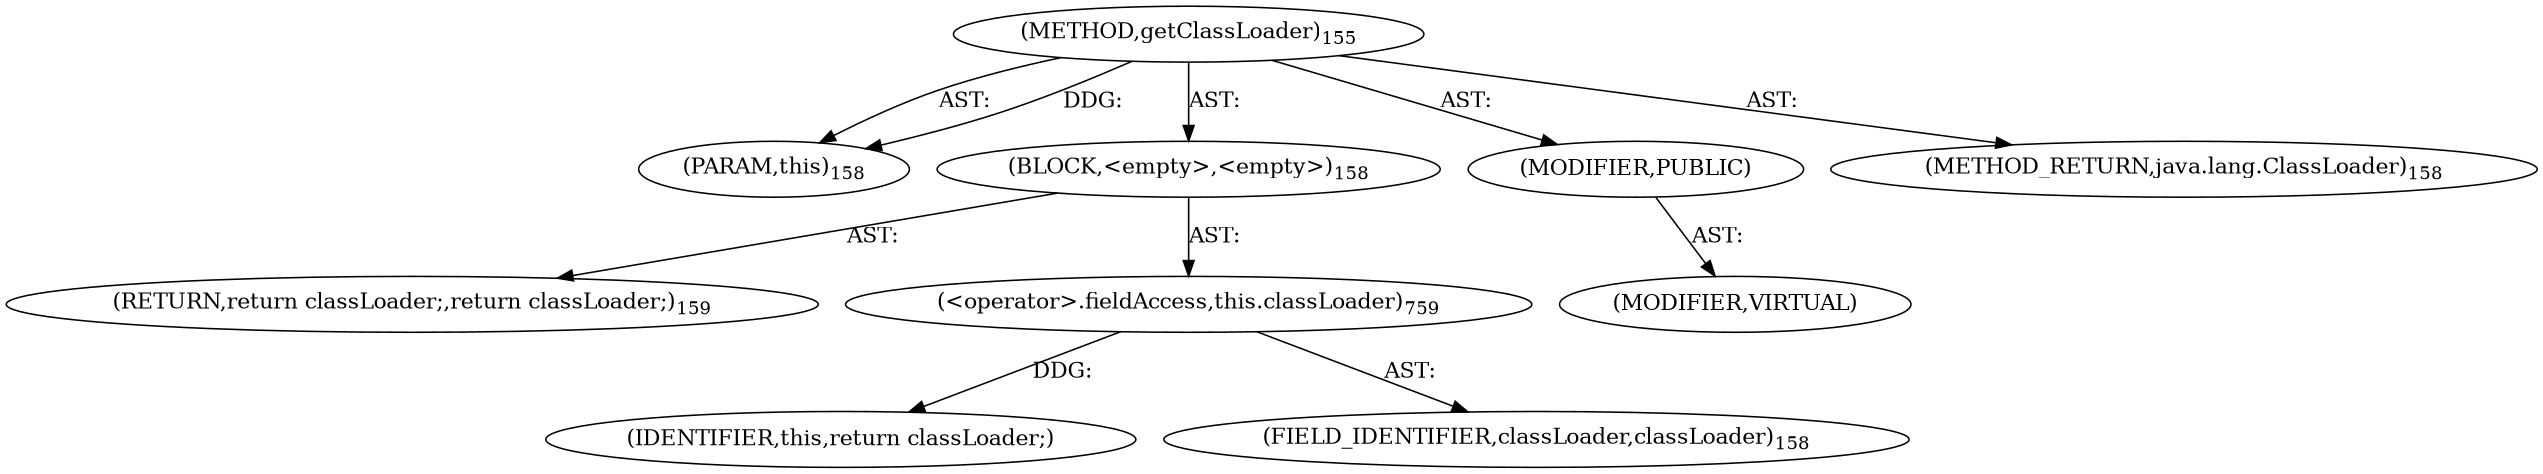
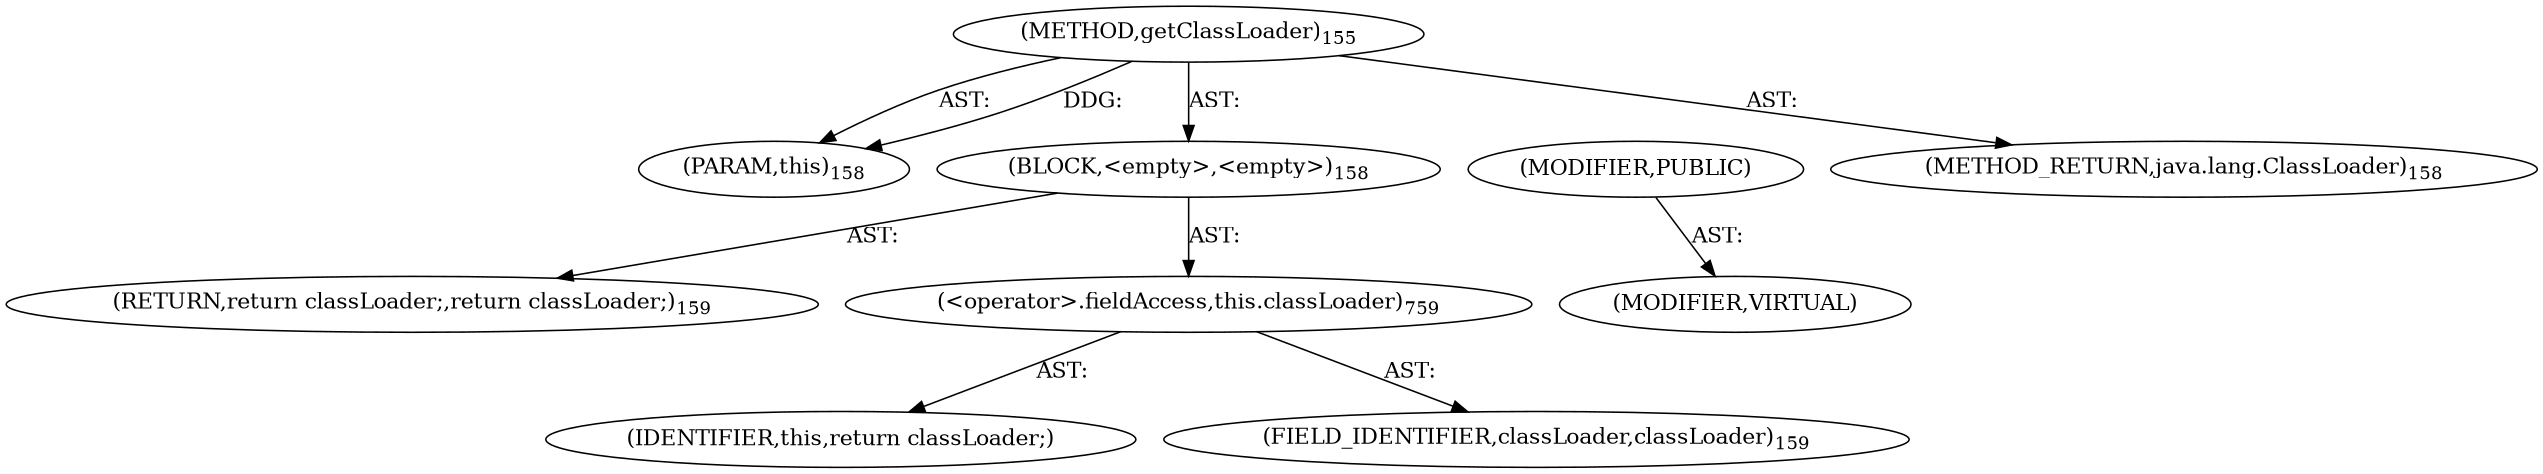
edge "(METHOD,getClassLoader)" -> "(MODIFIER,PUBLIC)": removed, label "AST:"
edge "(<operator>.fieldAccess,this.classLoader)" -> "(IDENTIFIER,this,return classLoader;)": label "DDG: " -> "AST: "
node "(FIELD_IDENTIFIER,classLoader,classLoader)": text "158" -> "159"
